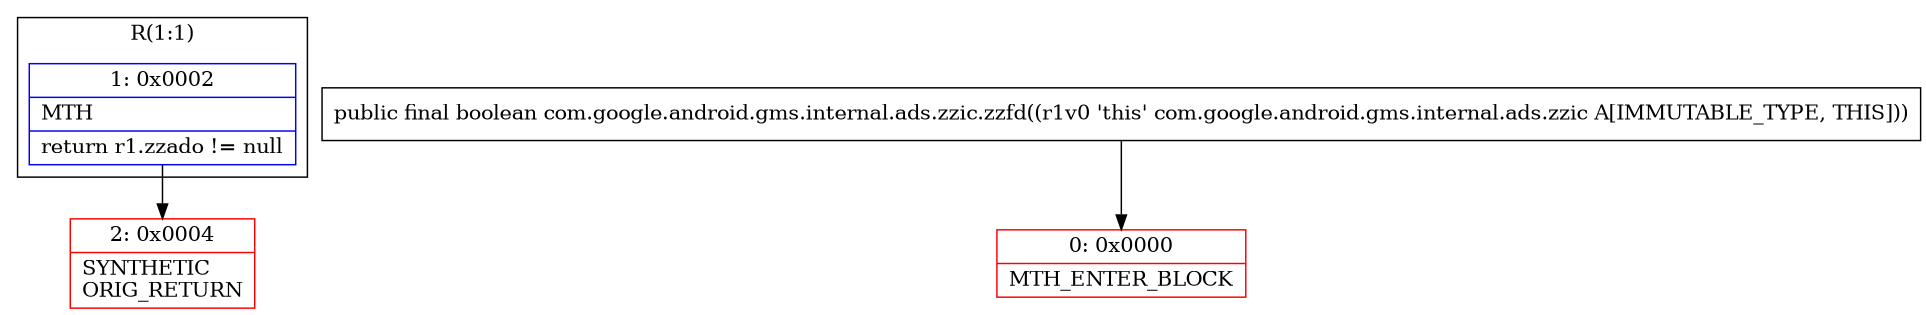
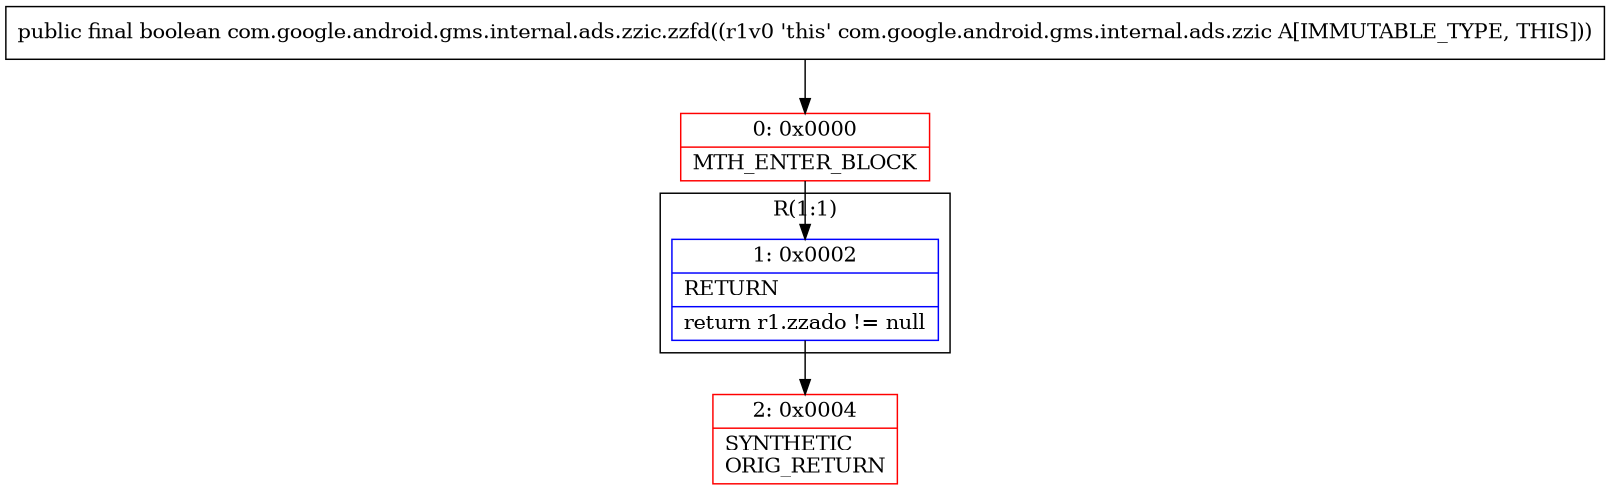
node "1: 0x0002": text "MTH" -> "RETURN"
edge "0: 0x0000" -> "1: 0x0002": added
